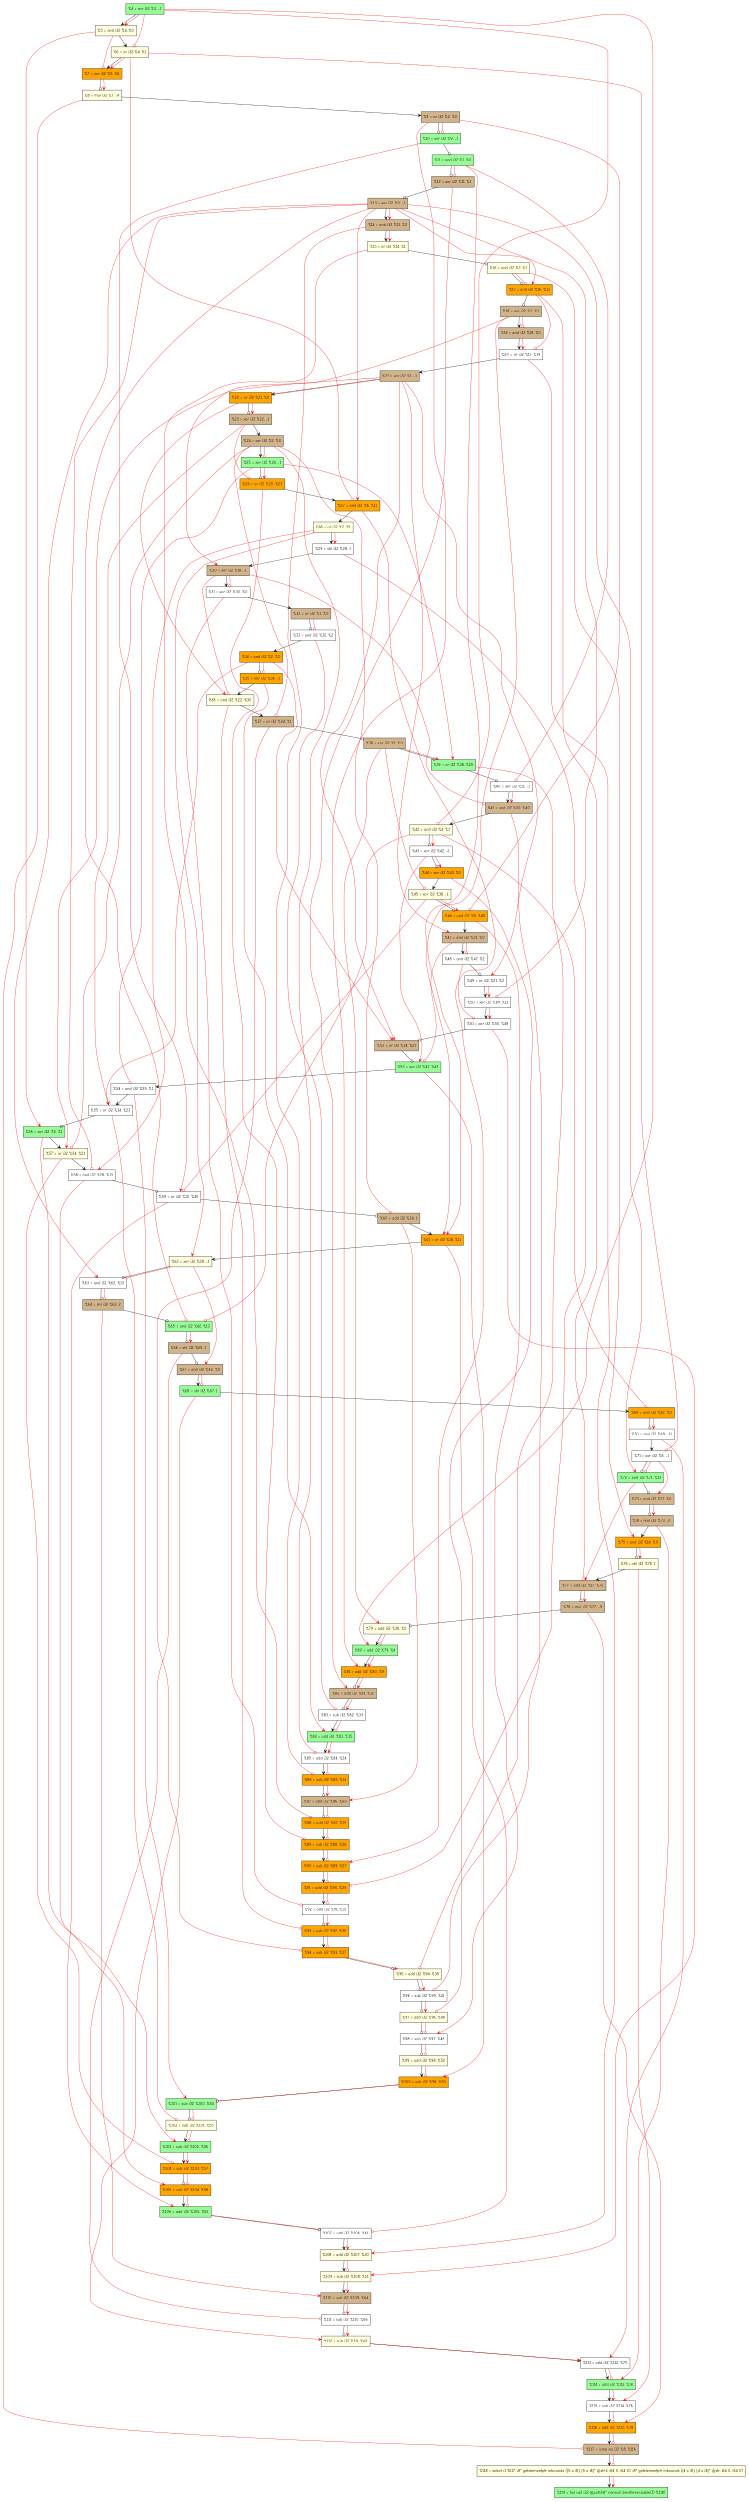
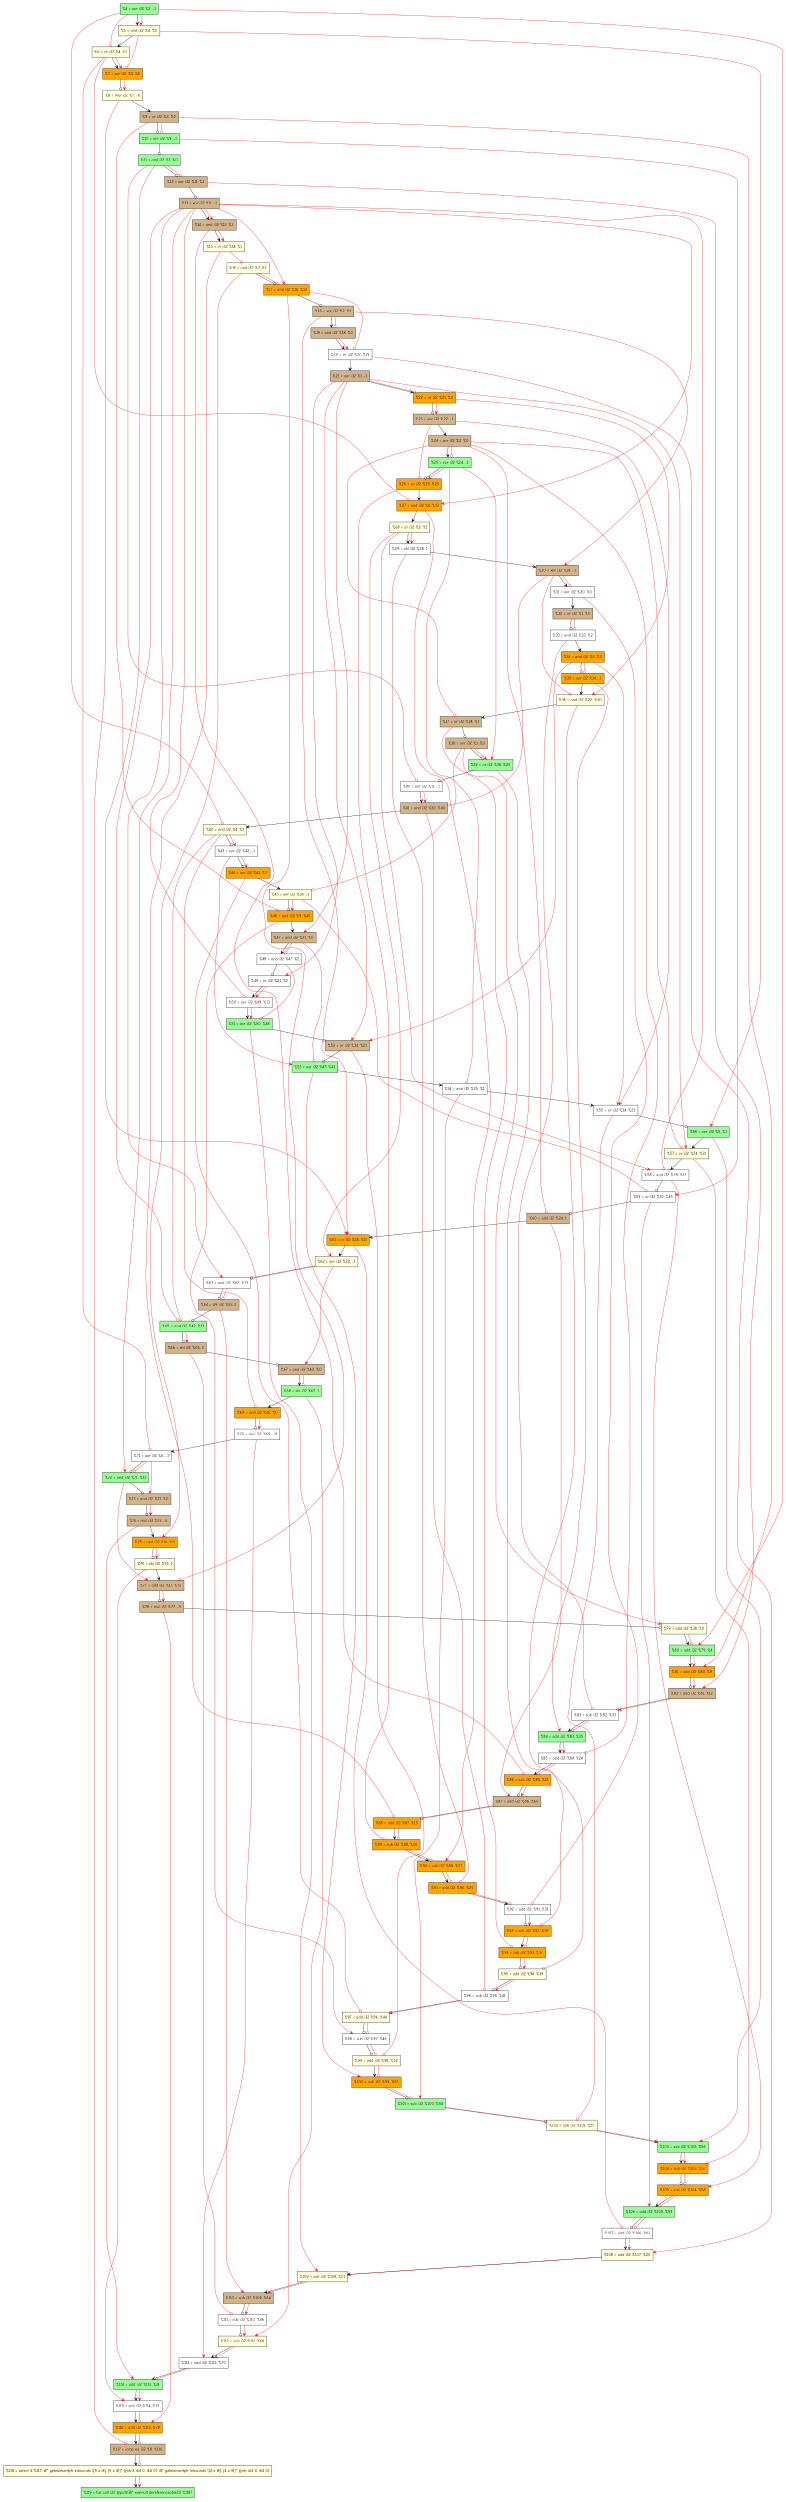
edge "%15 = or i32 %14, %1" -> "%16 = and i32 %2, %1": color black -> red
node "%51 = xor i32 %50, %48": fillcolor white -> palegreen
edge "%52 = or i32 %34, %21" -> "%99 = add i32 %98, %52": added
